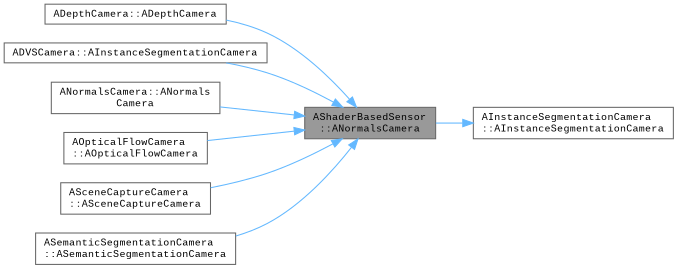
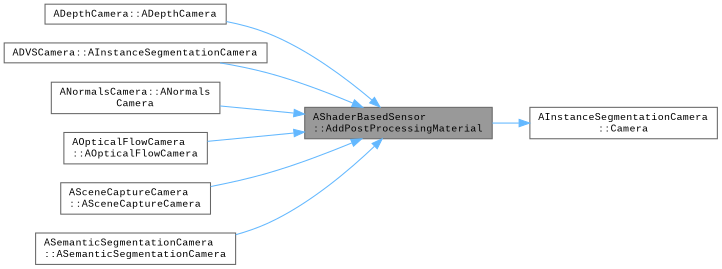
node "AShaderBasedSensor ::ANormalsCamera": label "AShaderBasedSensor ::ANormalsCamera" -> "AShaderBasedSensor ::AddPostProcessingMaterial"
node "AInstanceSegmentationCamera ::AInstanceSegmentationCamera": label "AInstanceSegmentationCamera ::AInstanceSegmentationCamera" -> "AInstanceSegmentationCamera ::Camera"
